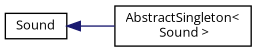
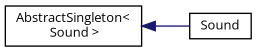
edge "AbstractSingleton< Sound >" -> "Sound": reversed
